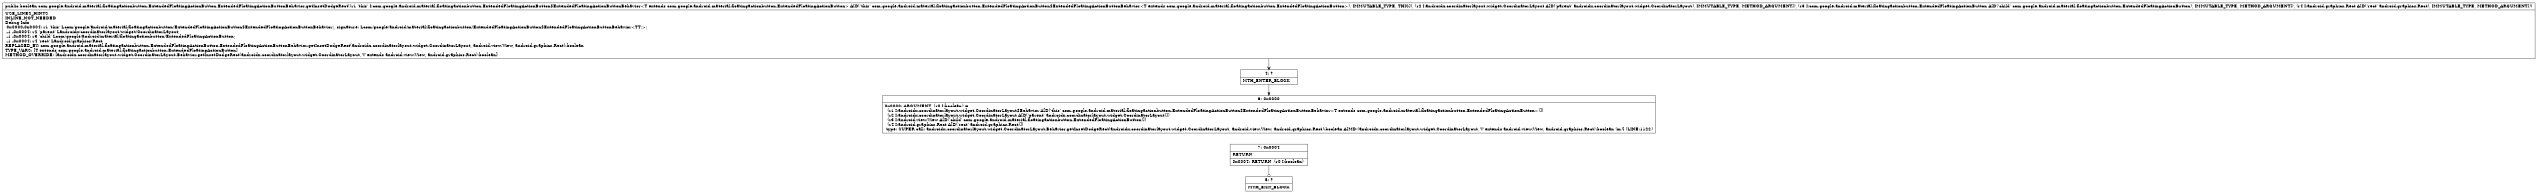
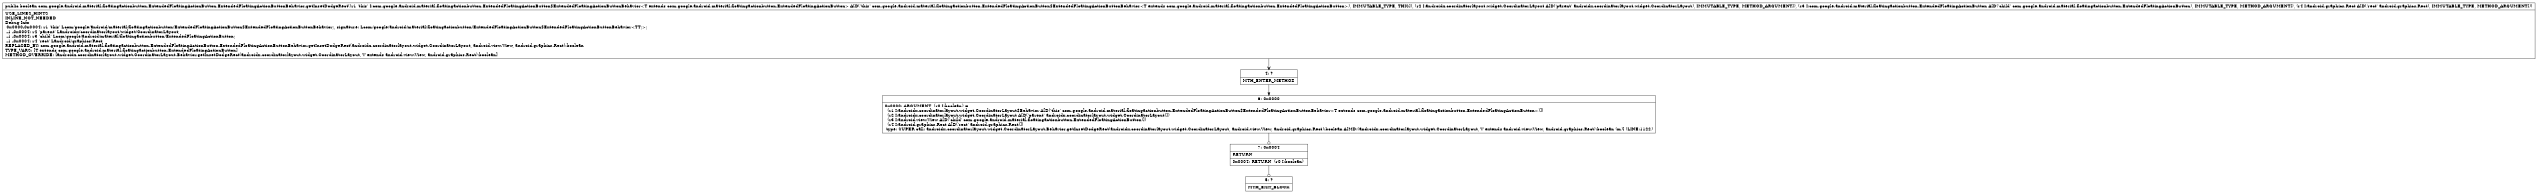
node "4: ?": text "MTH_ENTER_BLOCK" -> "MTH_ENTER_METHOD"
edge "6: 0x0000" -> "7: 0x0004": added
